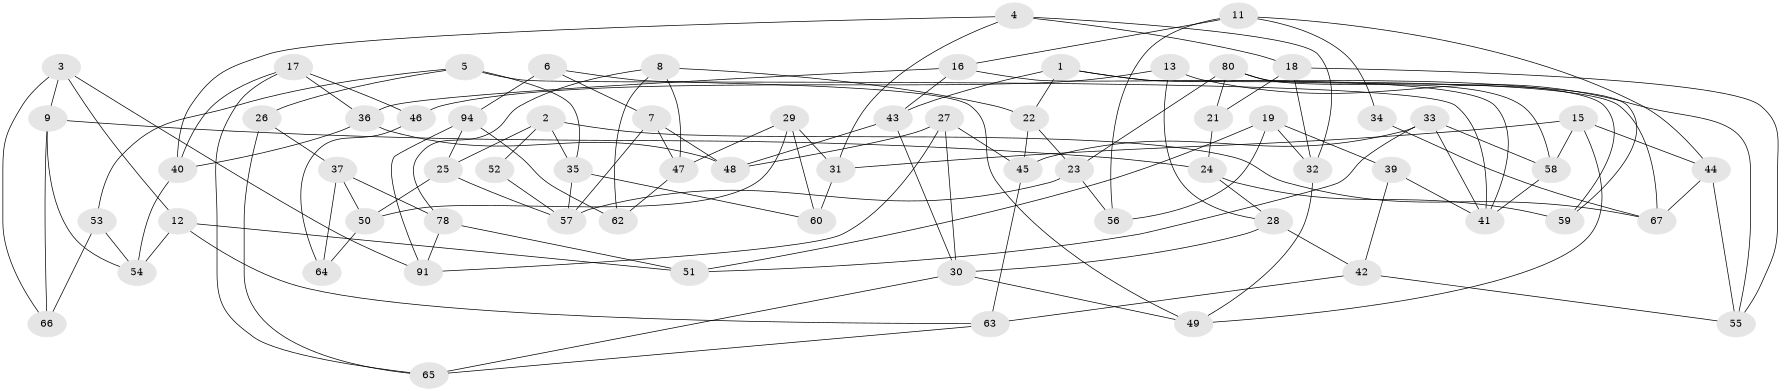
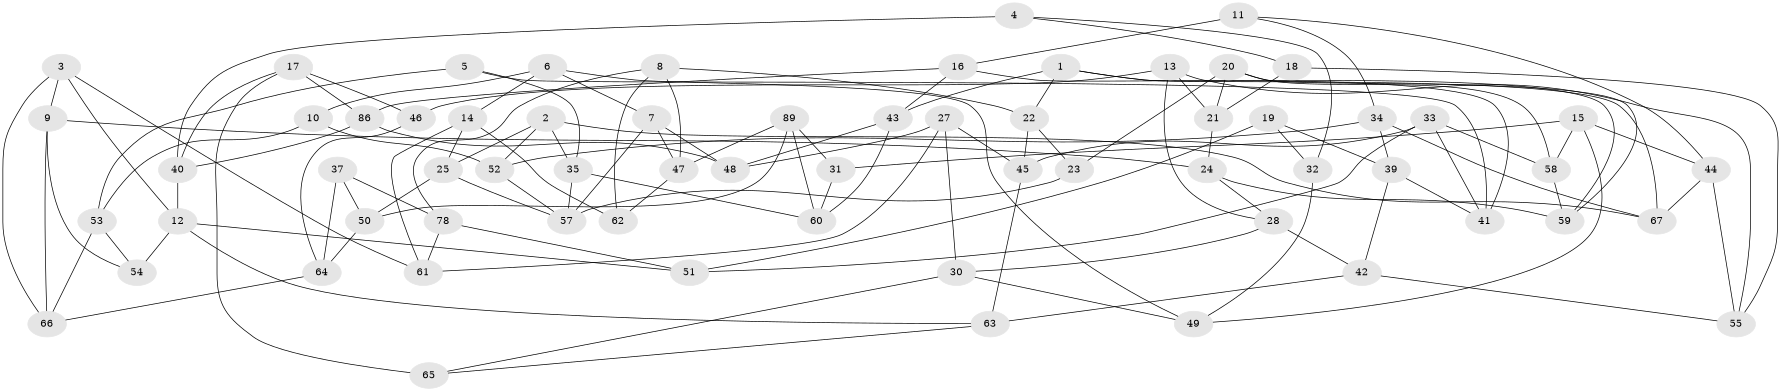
node "80": label "80" -> "20"
edge "4" -- "31": removed
edge "13" -- "21": added
edge "18" -- "32": removed
node "26": removed
node "10": added
node "36": label "36" -> "86"
node "94": label "94" -> "14"
node "29": label "29" -> "89"
edge "34" -- "52": added
edge "34" -- "39": added
edge "43" -- "30": now "43" -- "60"
edge "58" -- "41": now "58" -- "59"
edge "40" -- "54": now "40" -- "12"
node "56": removed
node "91": label "91" -> "61"
edge "64" -- "66": added
